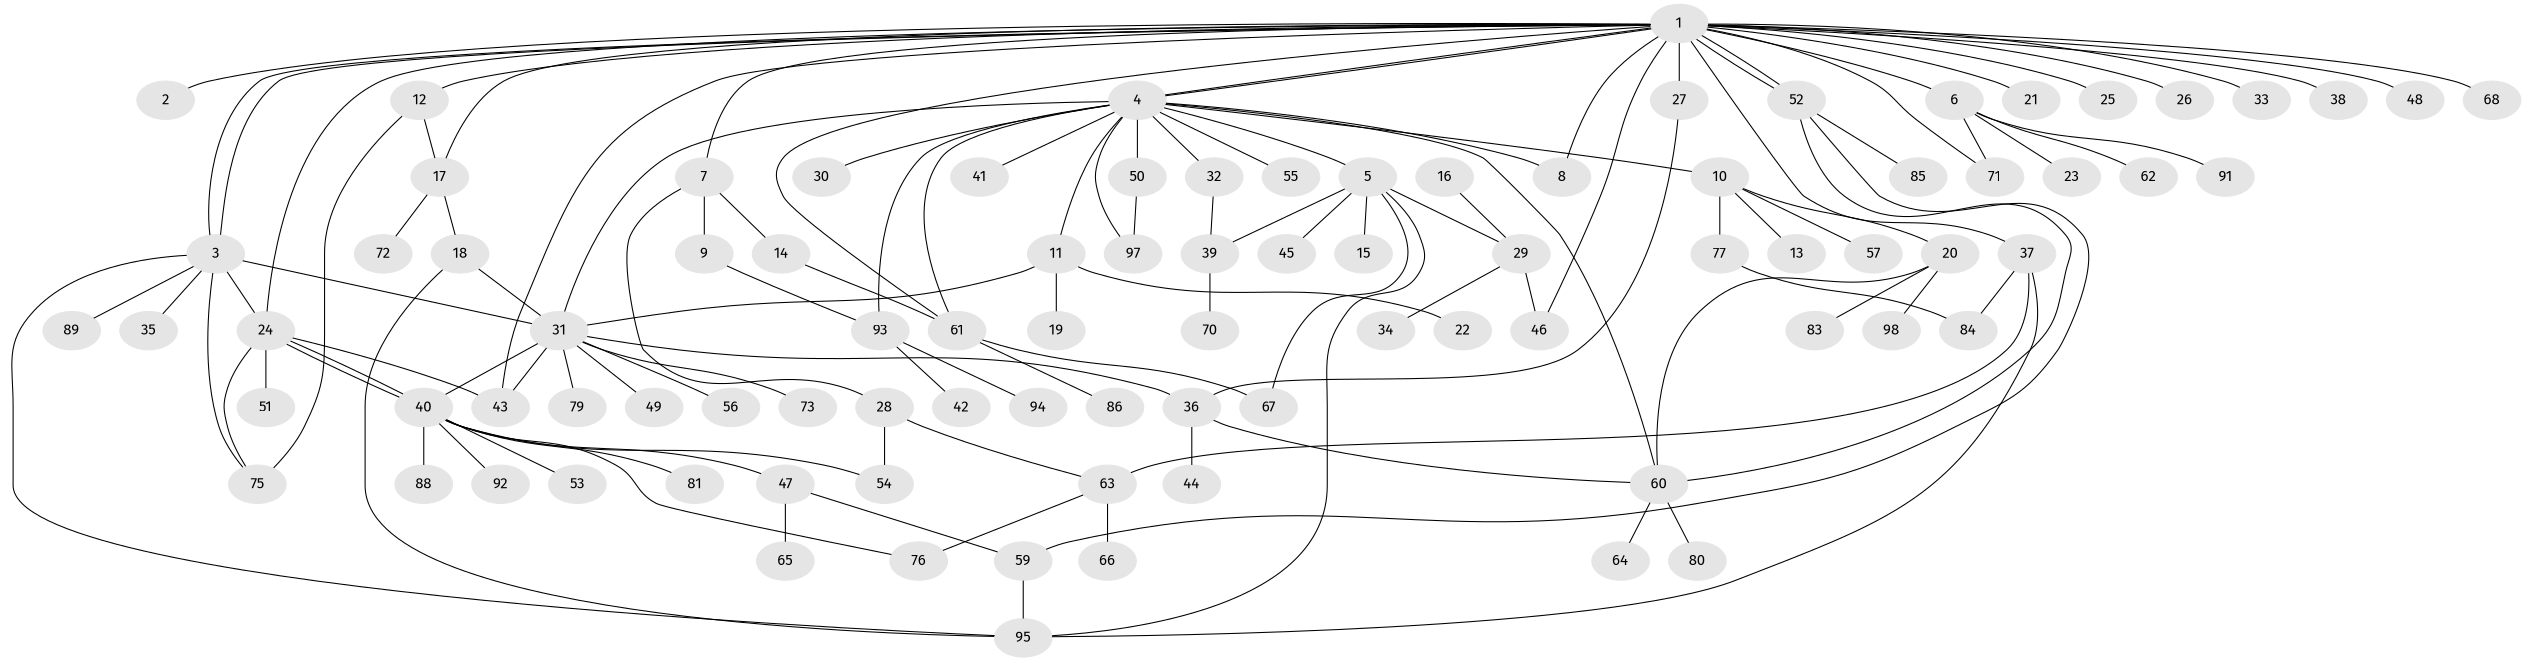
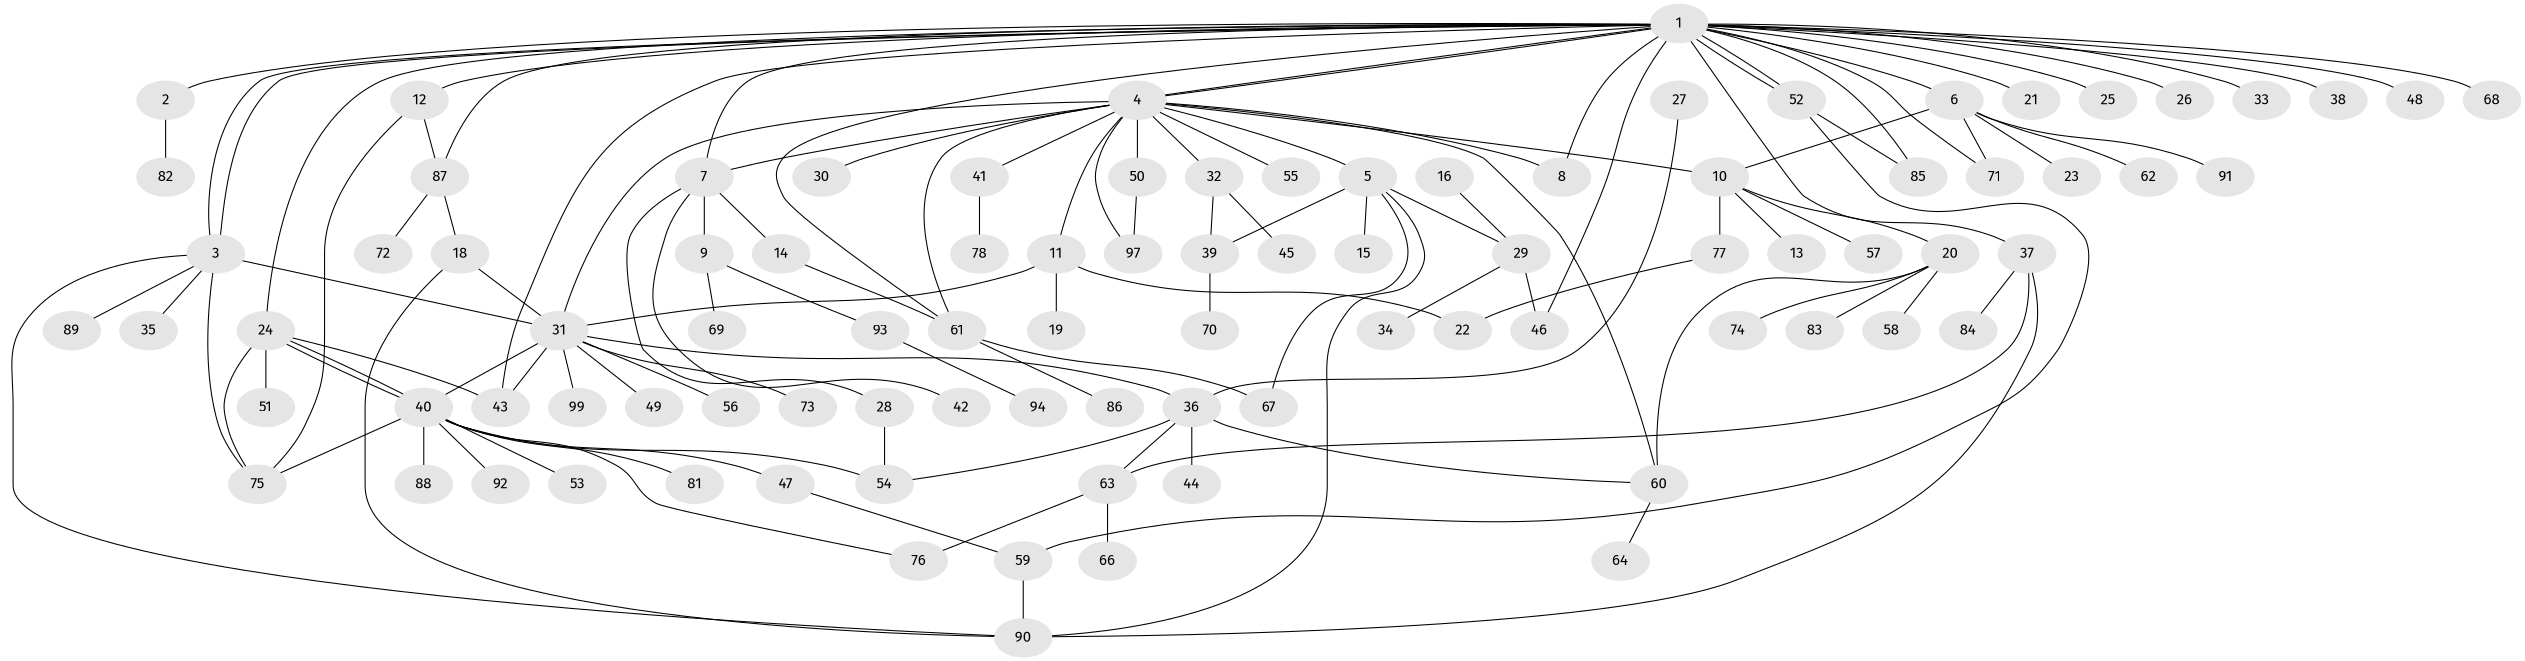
edge "1" -- "27": now "1" -- "85"
edge "6" -- "10": added
edge "4" -- "93": now "4" -- "7"
node "82": added
node "17": label "17" -> "87"
edge "5" -- "45": now "32" -- "45"
node "78": added
edge "3" -- "24": removed
edge "77" -- "84": now "77" -- "22"
edge "52" -- "60": removed
node "69": added
node "74": added
node "98": label "98" -> "58"
edge "93" -- "42": now "7" -- "42"
node "79": label "79" -> "99"
edge "40" -- "75": added
edge "28" -- "63": now "36" -- "63"
edge "36" -- "54": added
node "65": removed
node "80": removed
node "95": label "95" -> "90"
